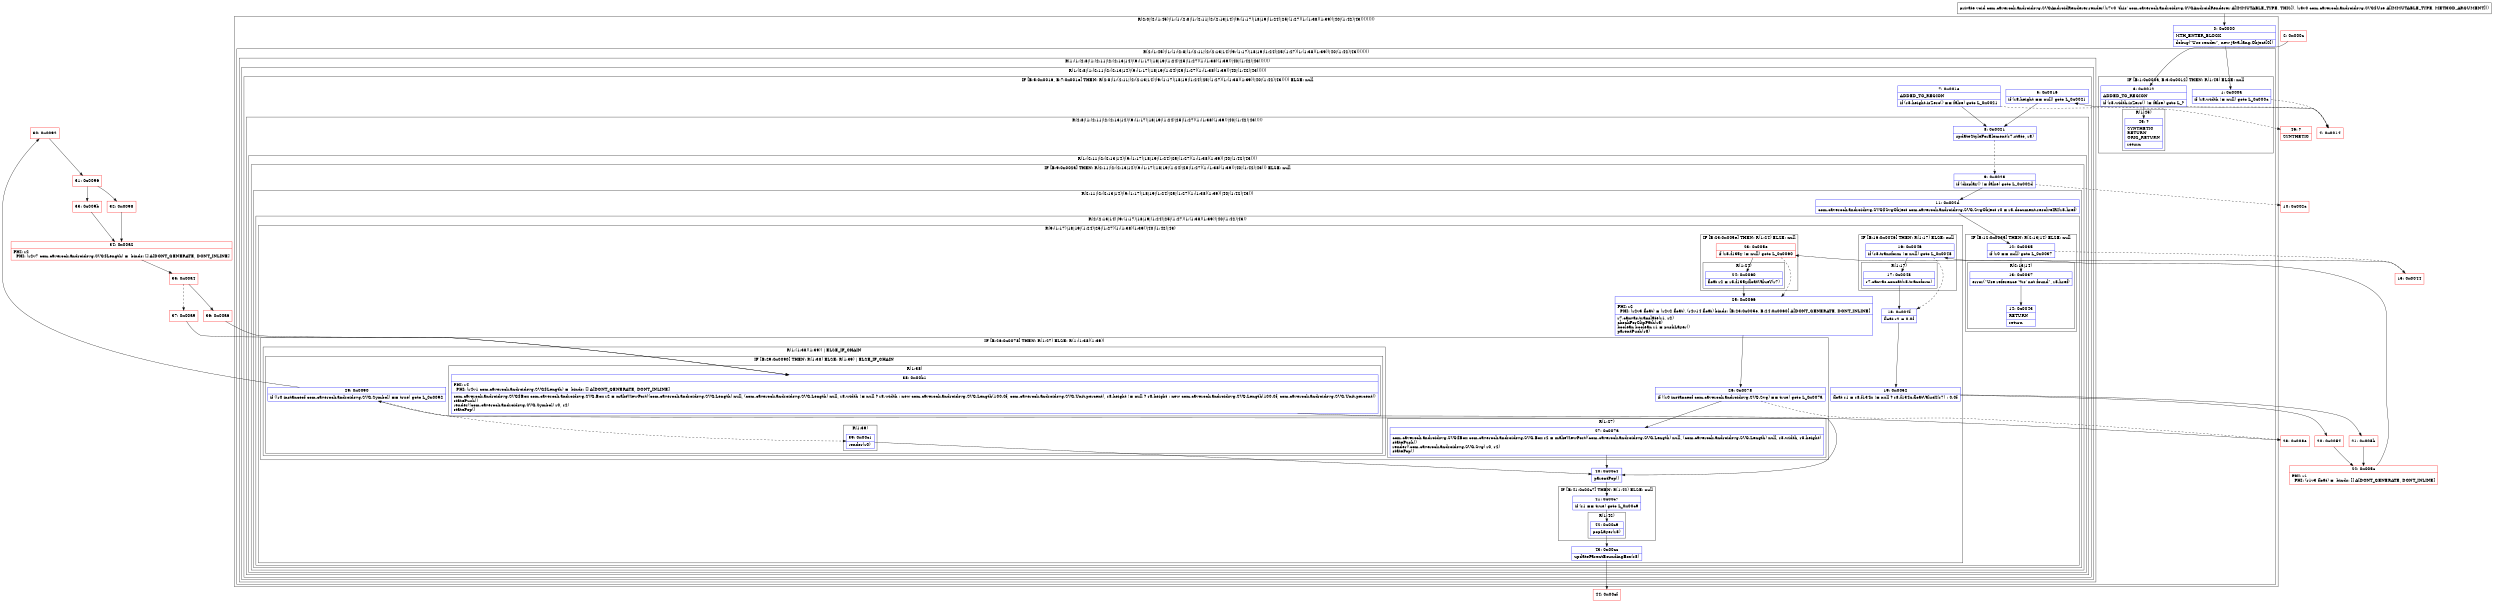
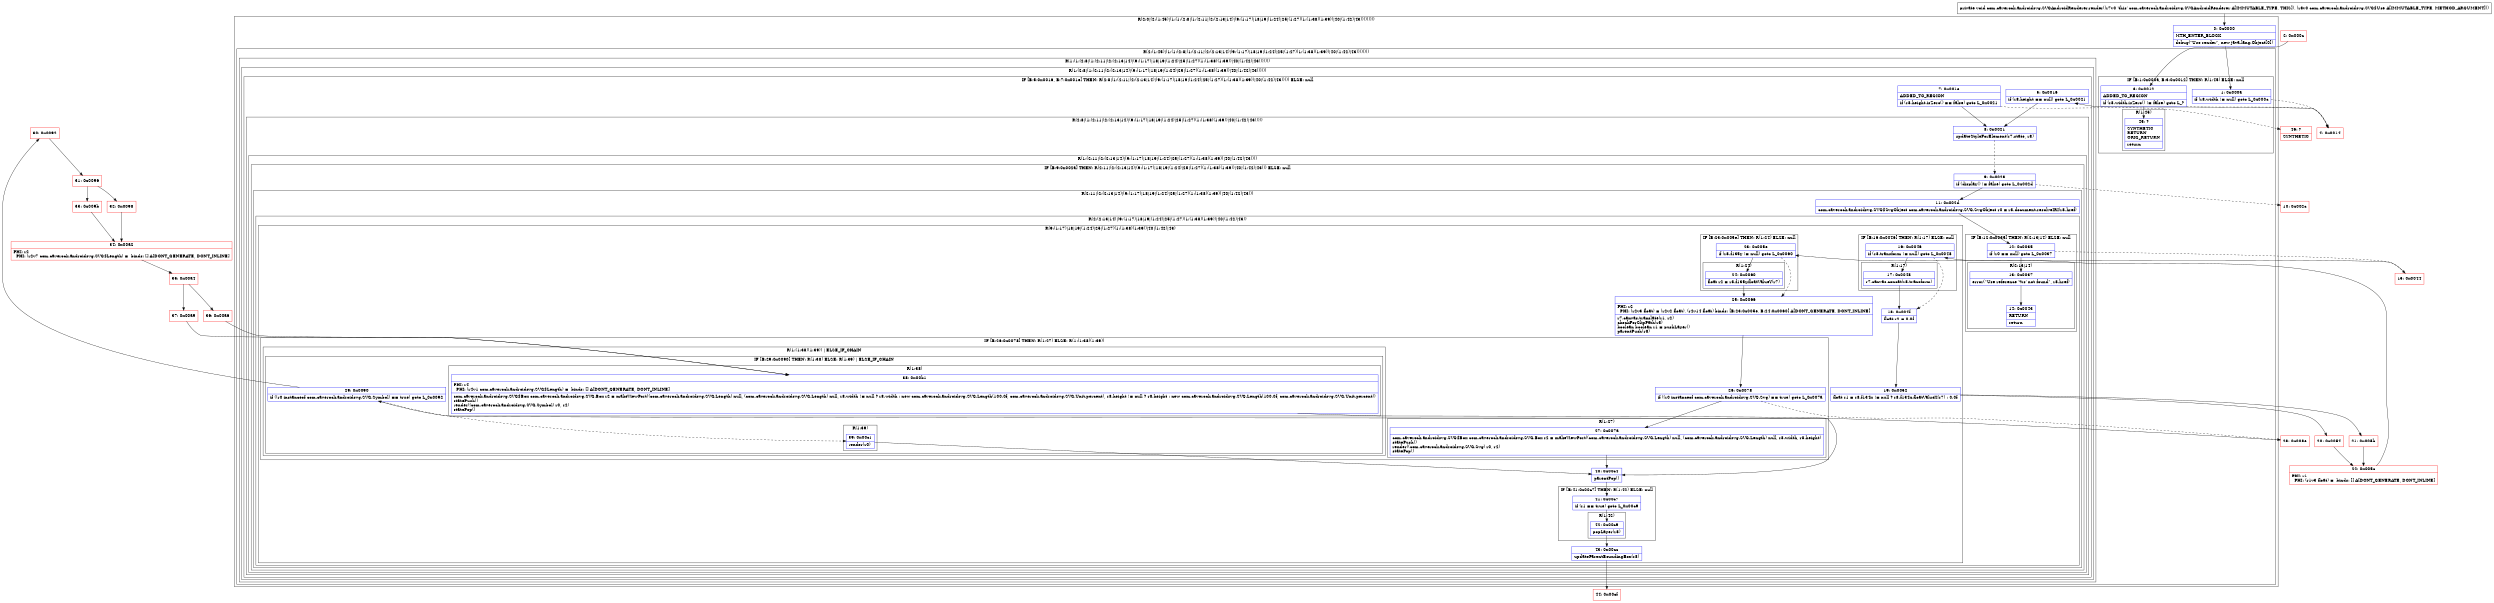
node "23: 0x005e": color red -> blue
edge "35: 0x00a4" -> "37: 0x00a9": style dashed -> solid
